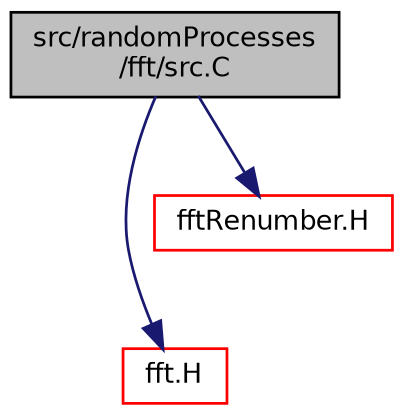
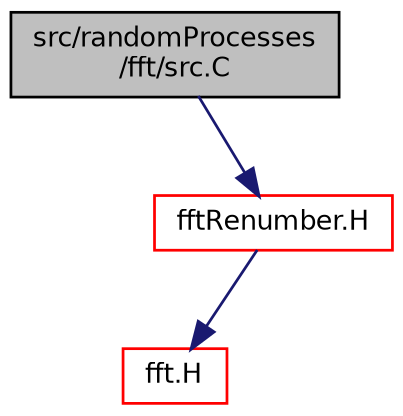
edge "src/randomProcesses /fft/src.C" -> "fft.H": now "fftRenumber.H" -> "fft.H"
